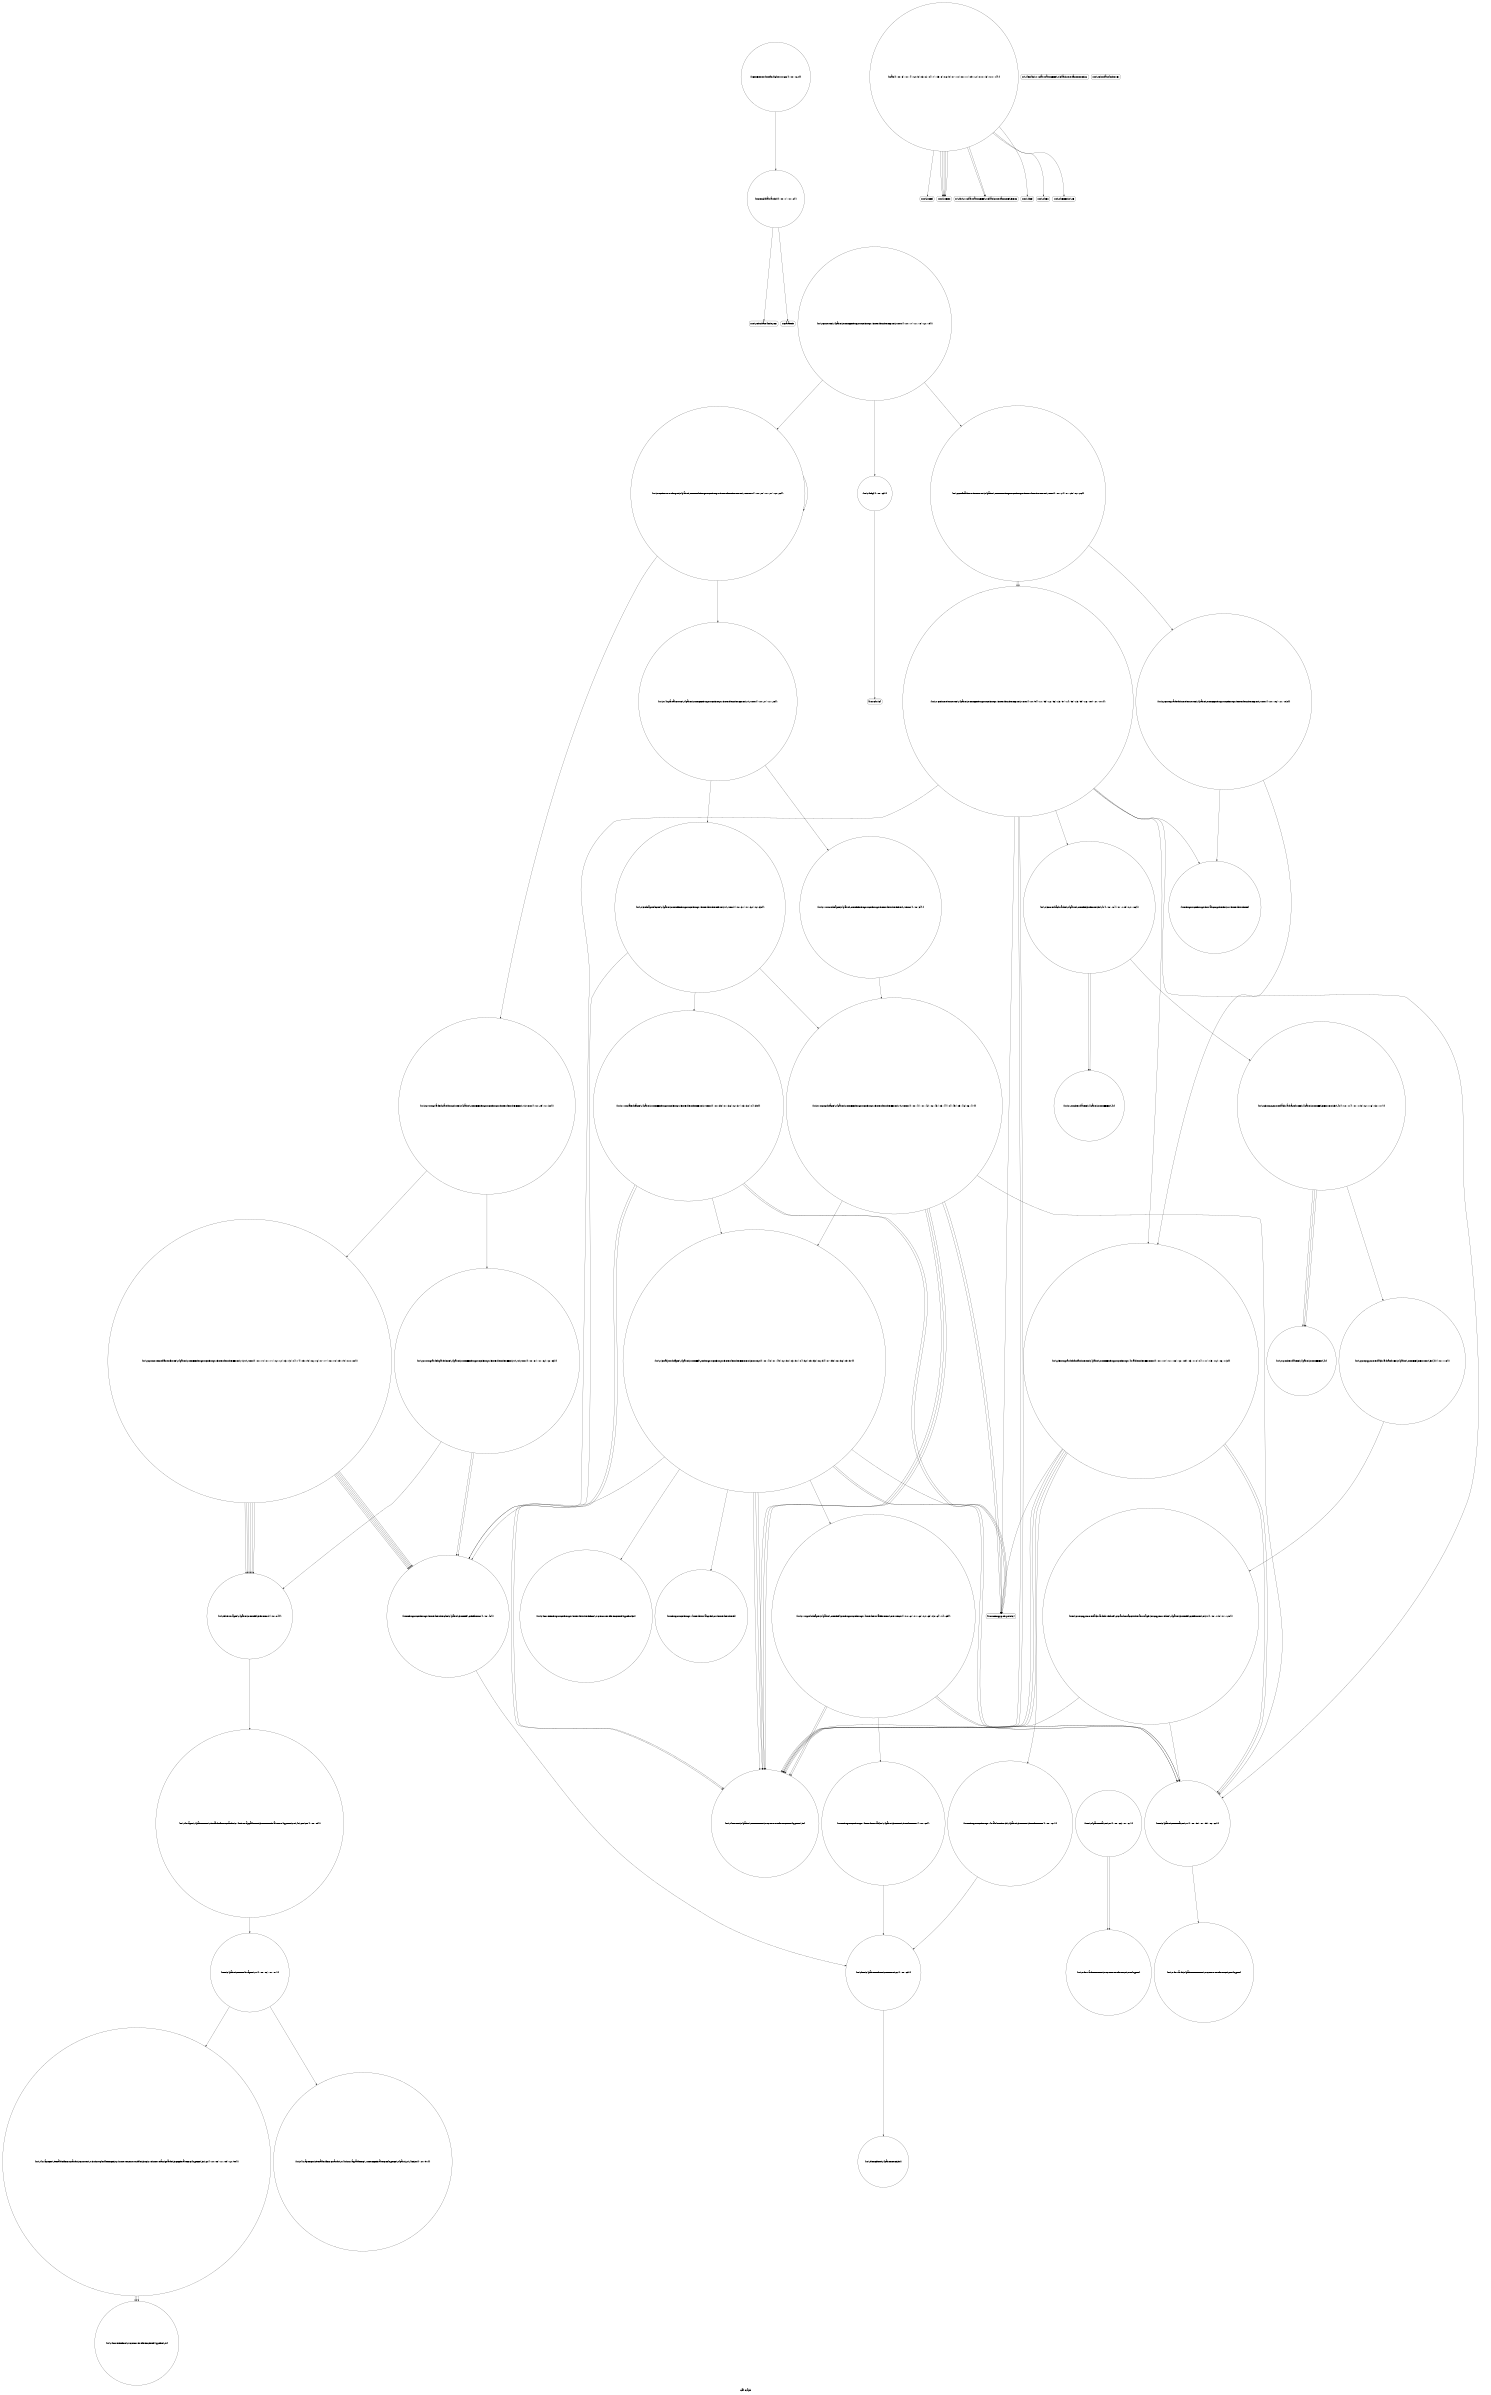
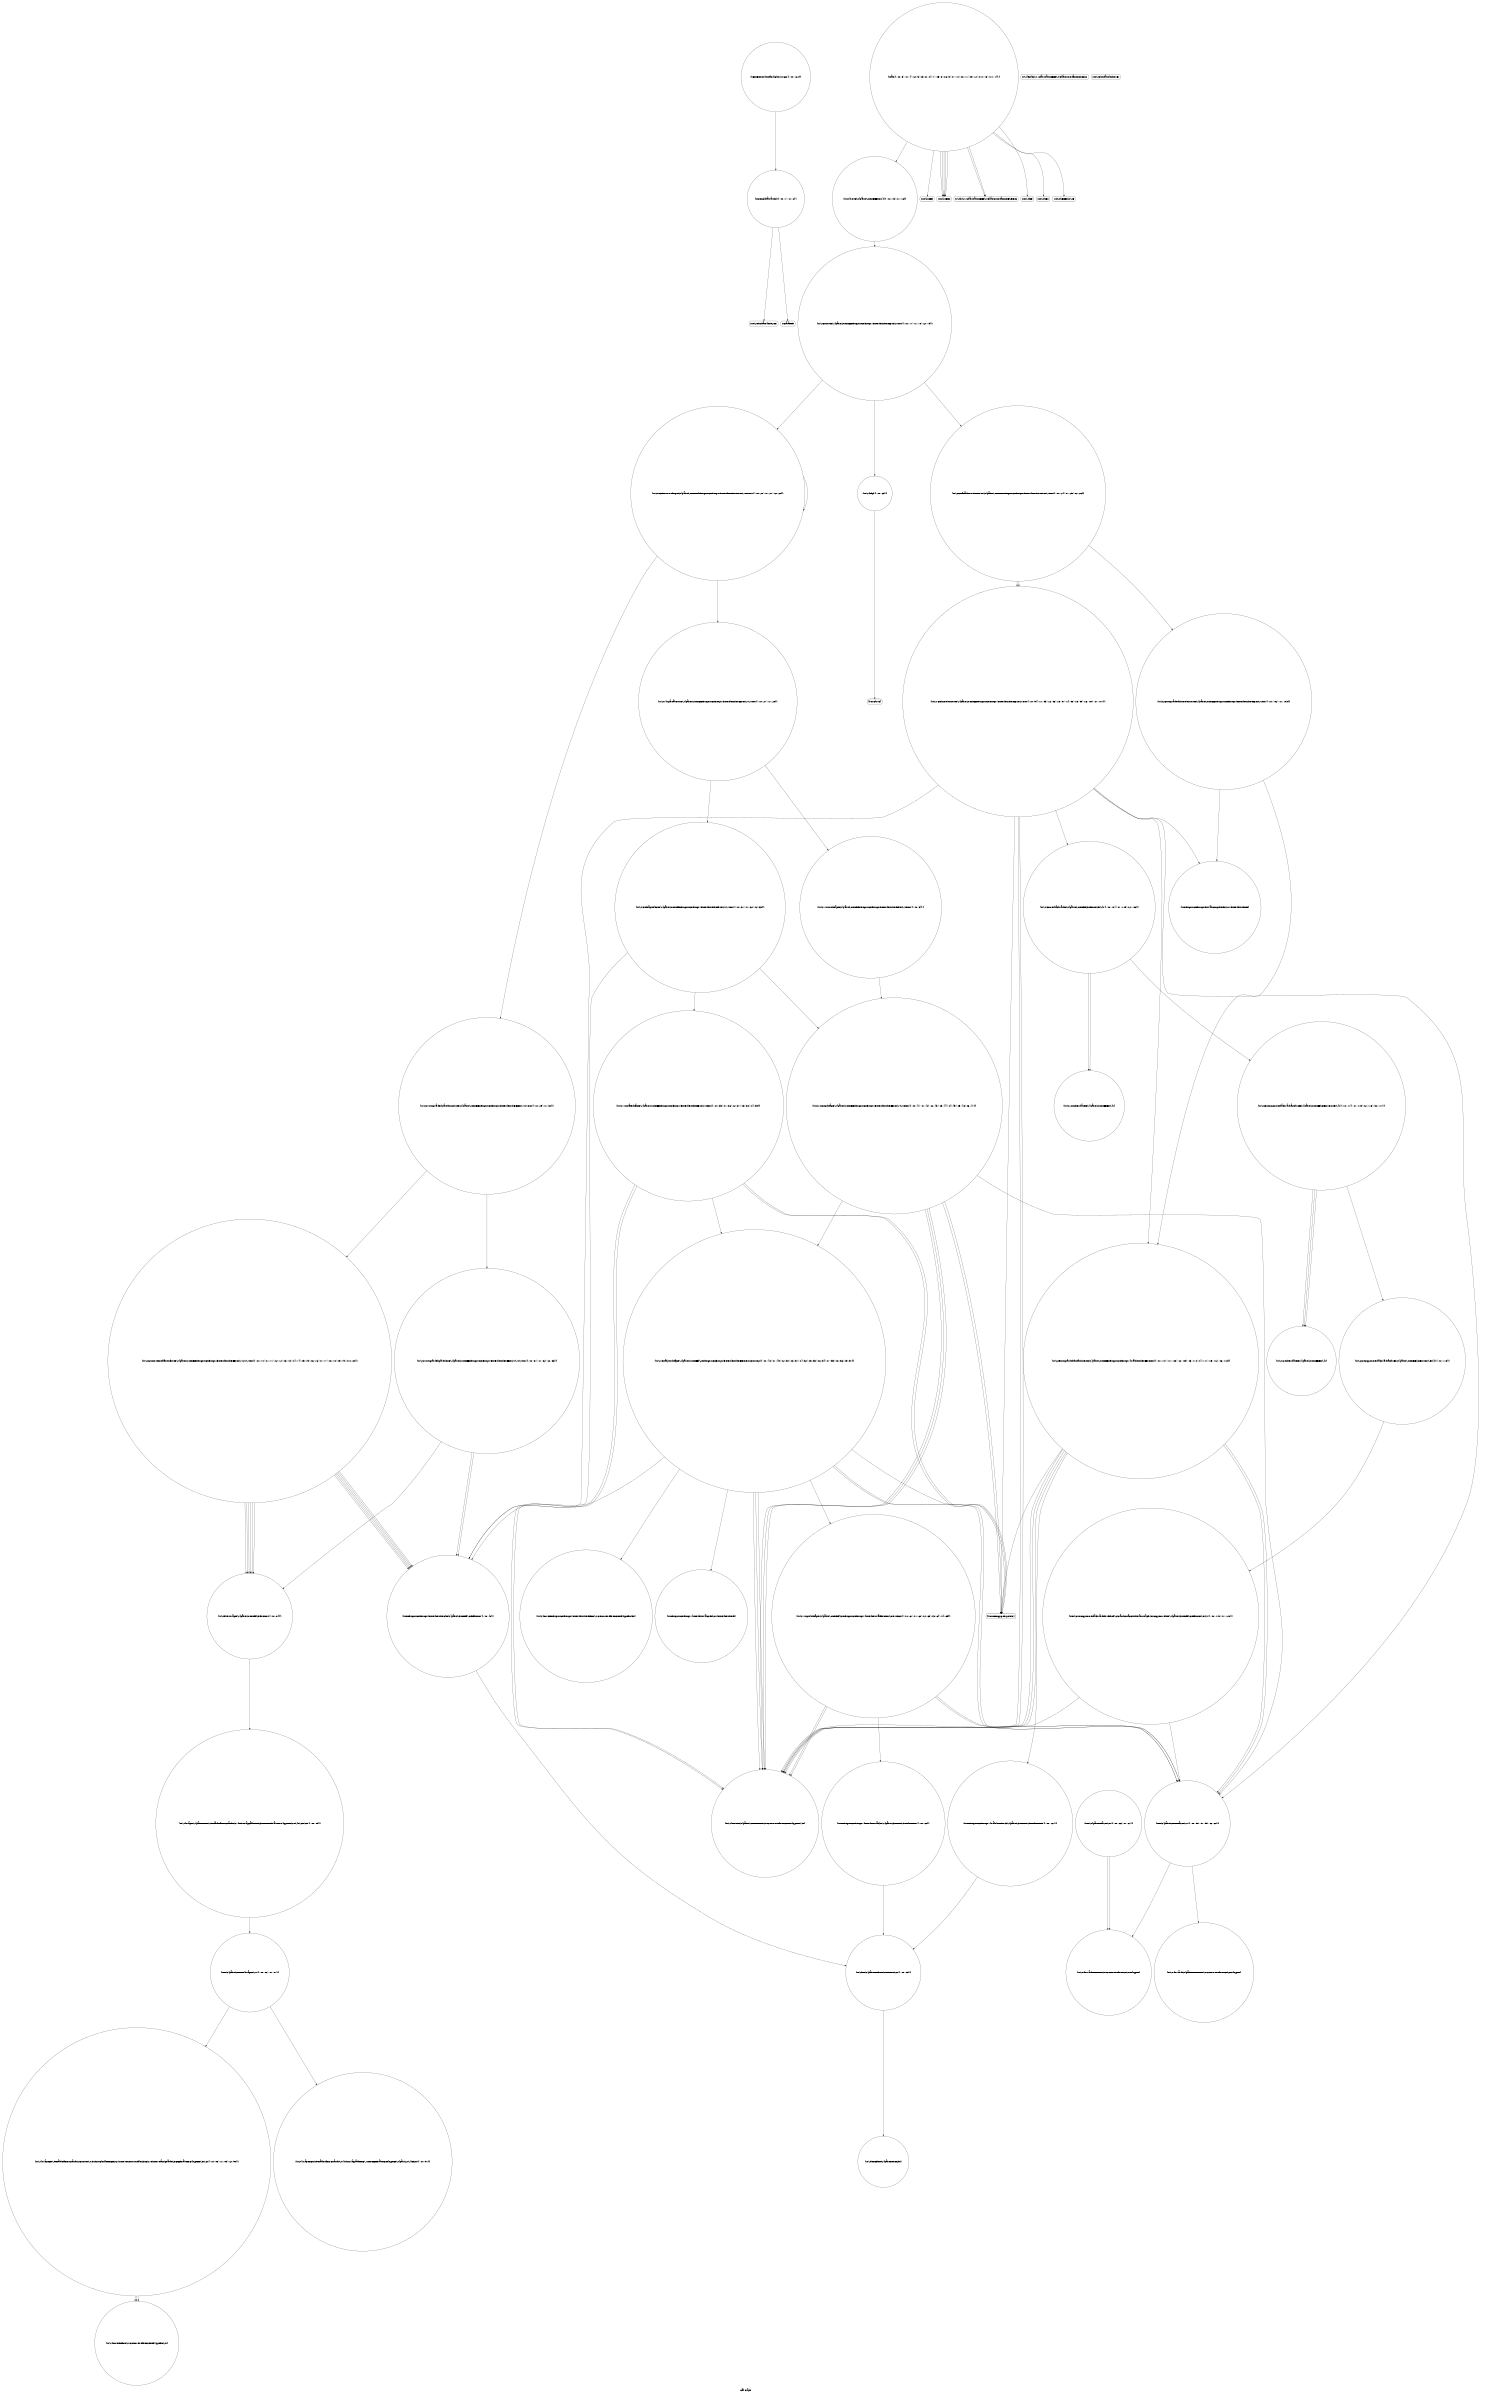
node "{_ZSt4sortIPSt4pairIxS0_IxxEEEvT_S4_|{<s0>15|<s1>16}}": added
edge "{_ZNSt4pairIxS_IxxEEaSEOS1_|{<s0>58|<s1>59|<s2>60}}" -> "{_ZSt7forwardIxEOT_RNSt16remove_referenceIS0_E4typeE}": added
